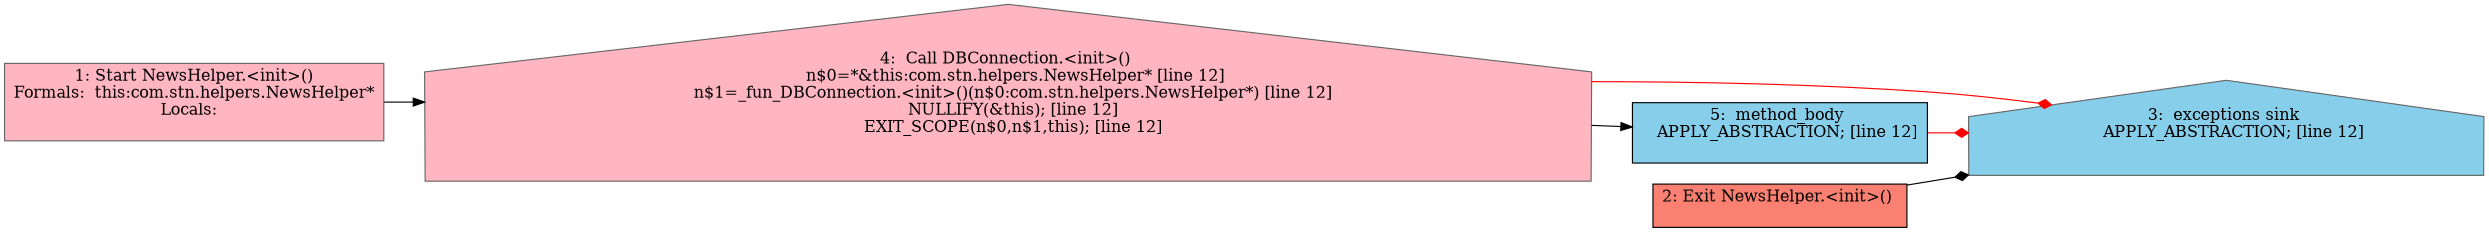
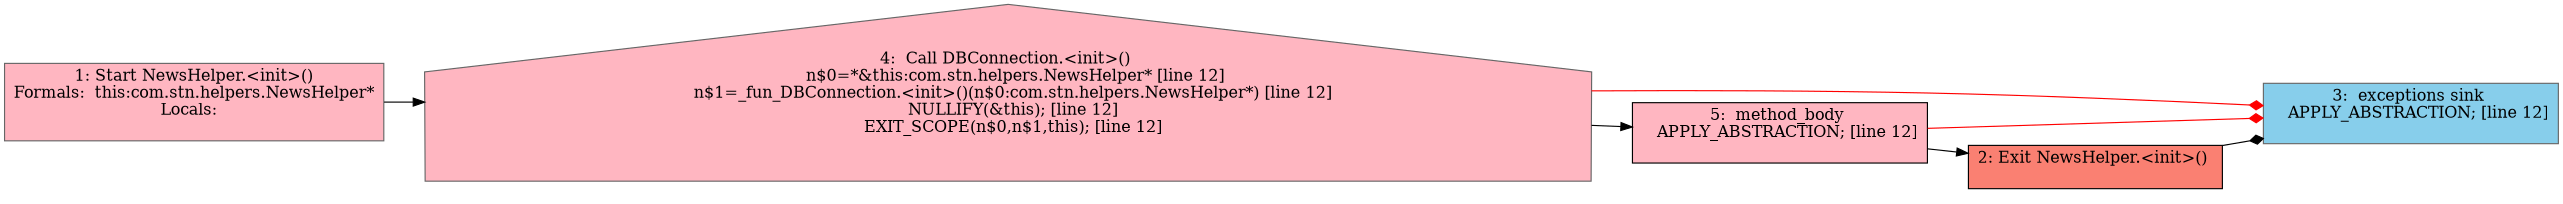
node "5:  method_body APPLY_ABSTRACTION; [line 12]": fillcolor skyblue -> lightpink
node "3:  exceptions sink APPLY_ABSTRACTION; [line 12]": shape house -> box
edge "5:  method_body APPLY_ABSTRACTION; [line 12]" -> "2: Exit NewsHelper.<init>()": added
